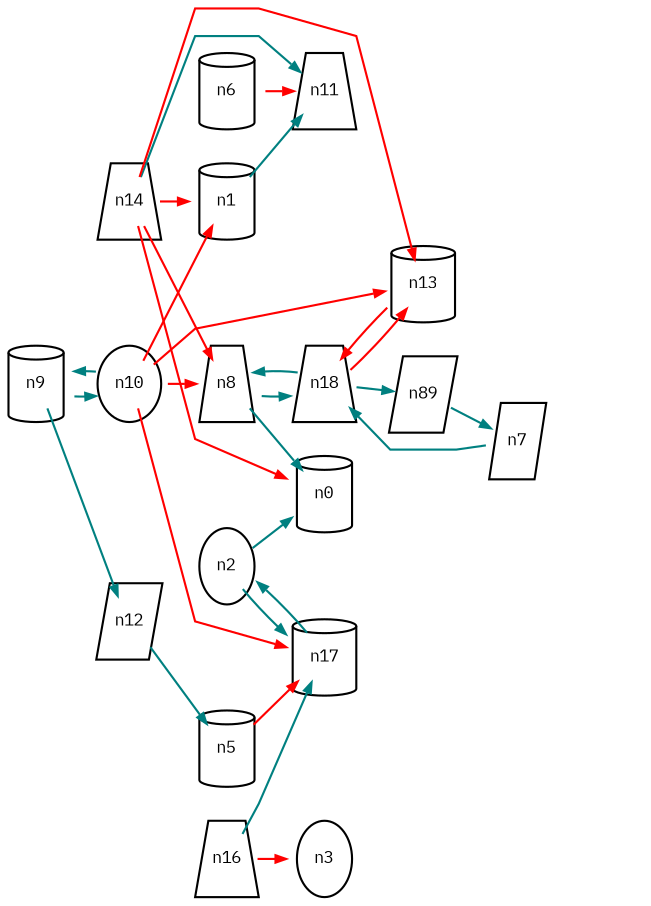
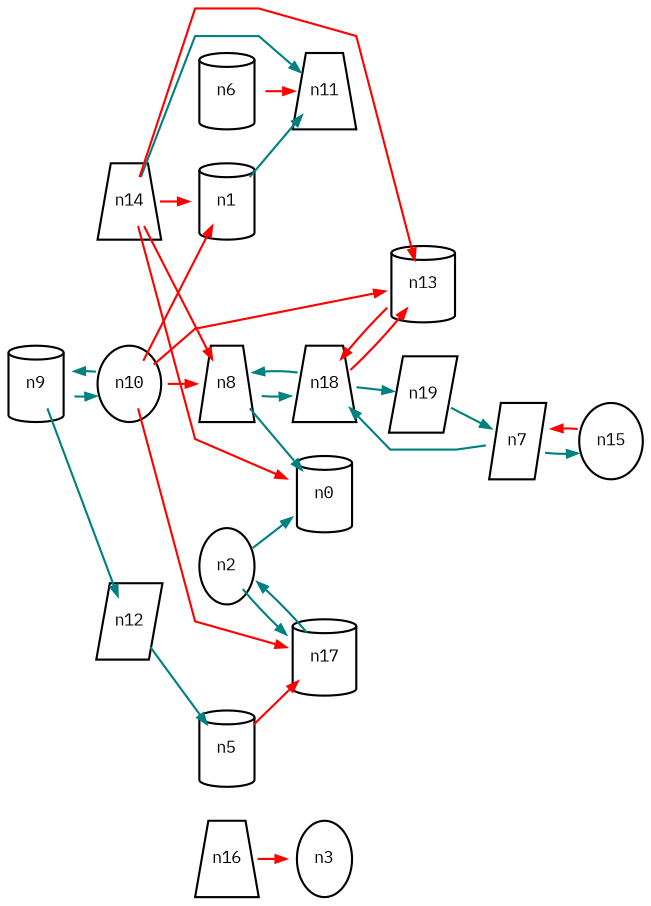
node "n89": label "n89" -> "n19"
node "n15": added
edge "n16" -> "n17": removed
